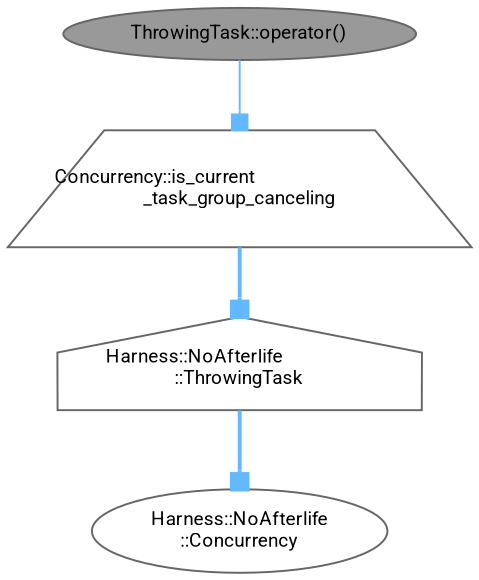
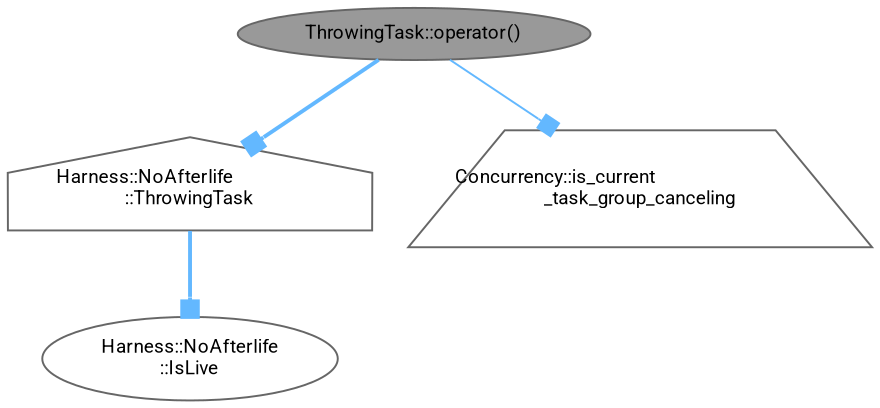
edge "Concurrency::is_current _task_group_canceling" -> "Harness::NoAfterlife ::ThrowingTask": now "ThrowingTask::operator()" -> "Harness::NoAfterlife ::ThrowingTask"
node "Harness::NoAfterlife ::Concurrency": label "Harness::NoAfterlife ::Concurrency" -> "Harness::NoAfterlife ::IsLive"
